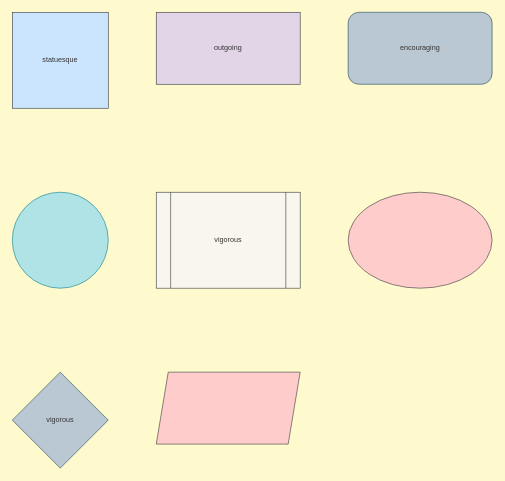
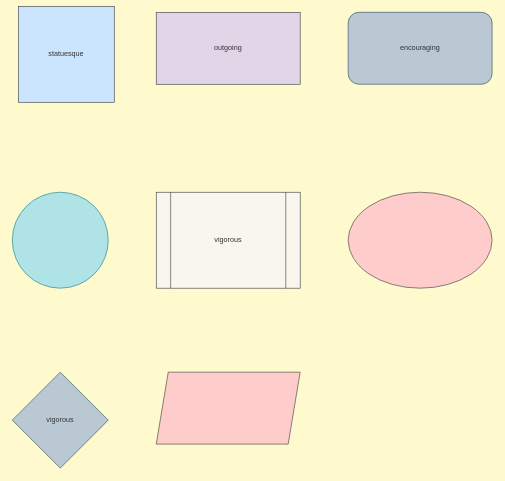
node "statuesque": moved (60, 60) -> (66, 54)
